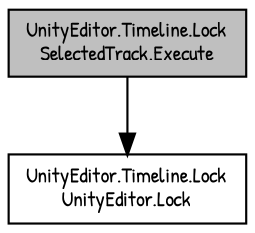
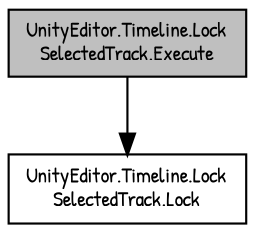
node "UnityEditor.Timeline.Lock UnityEditor.Lock": label "UnityEditor.Timeline.Lock UnityEditor.Lock" -> "UnityEditor.Timeline.Lock SelectedTrack.Lock"
